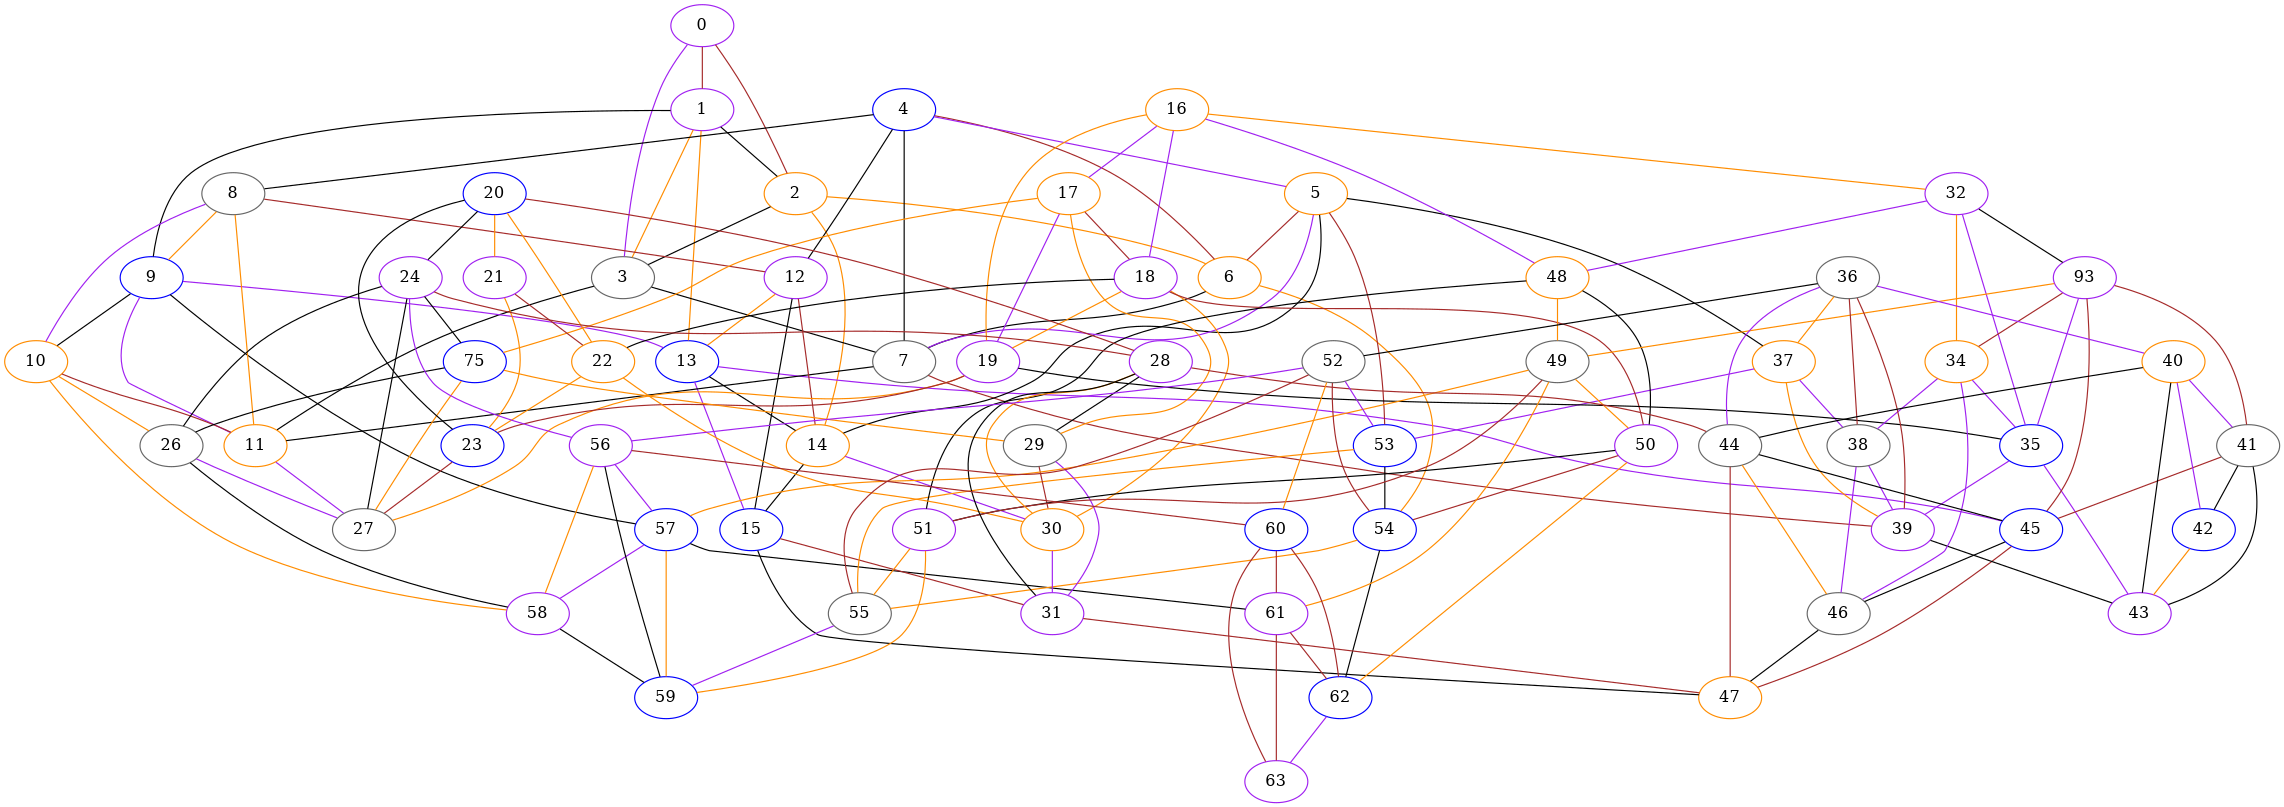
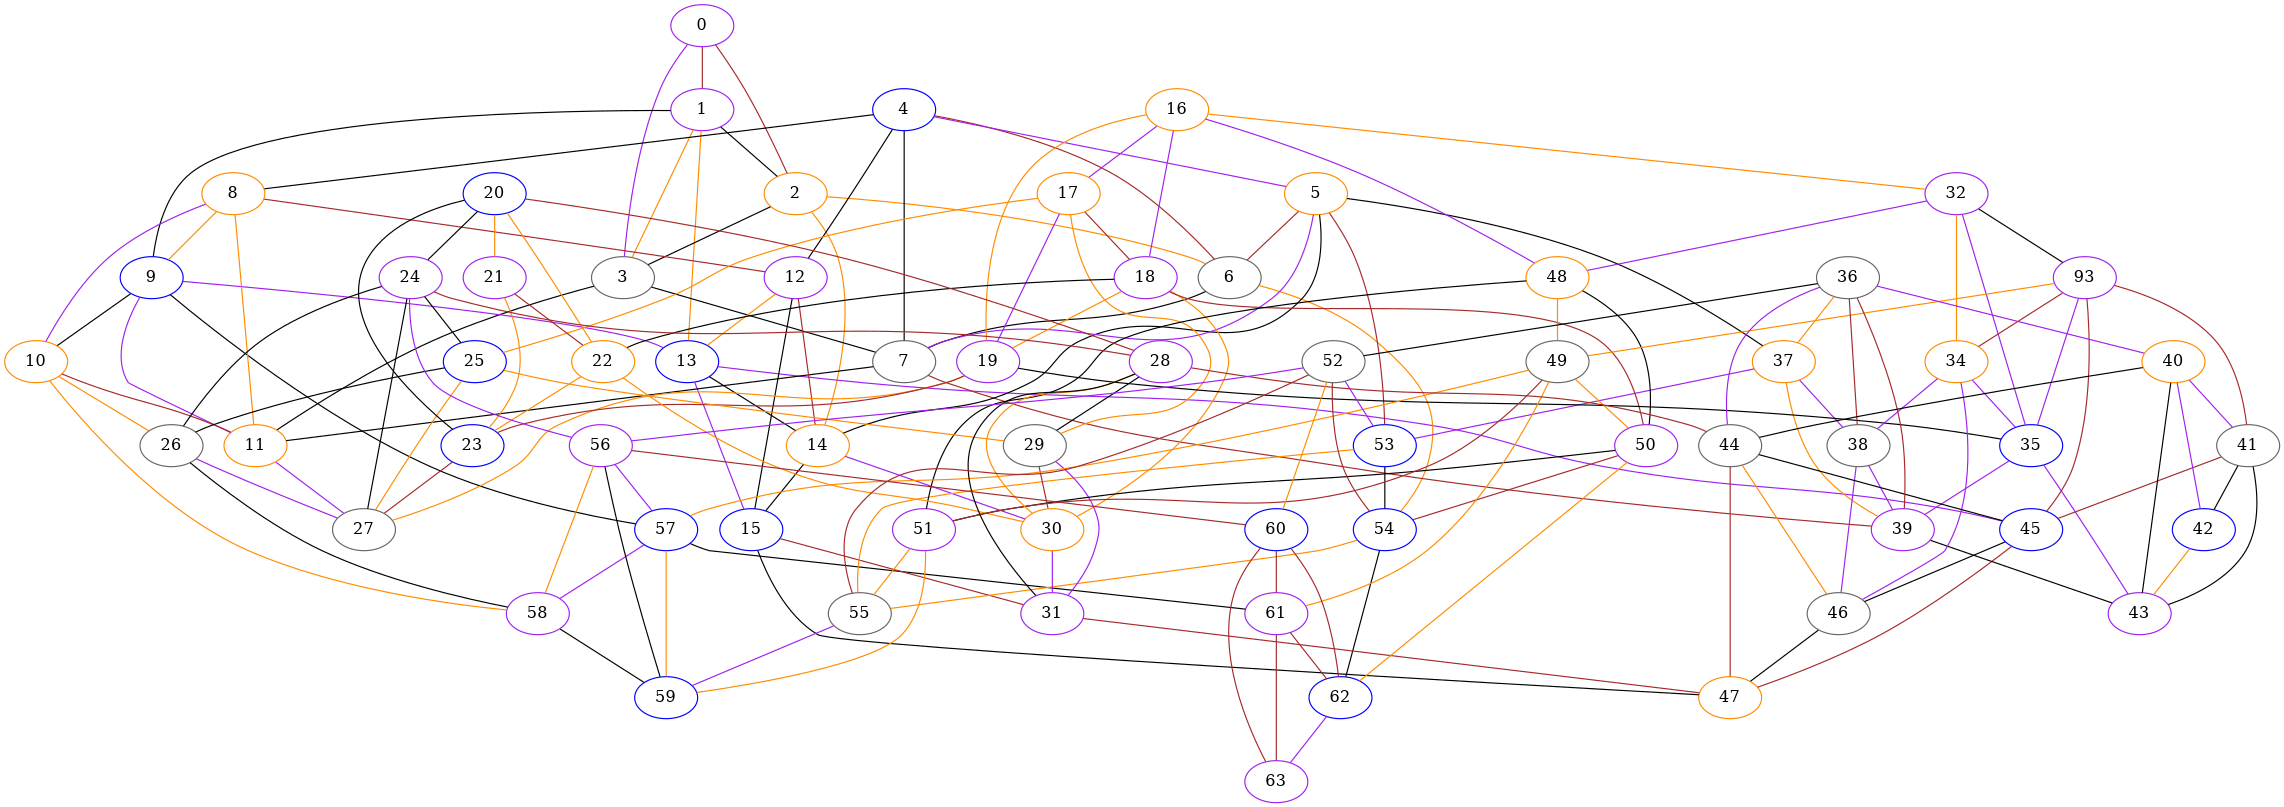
node "8": color gray40 -> darkorange
node "6": color darkorange -> gray40
node "75": label "75" -> "25"
